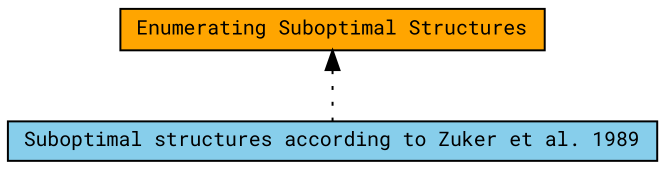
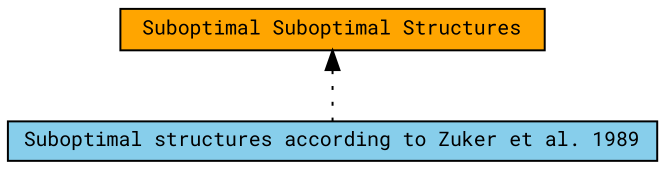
node "Enumerating Suboptimal Structures": label "Enumerating Suboptimal Structures" -> "Suboptimal Suboptimal Structures"
